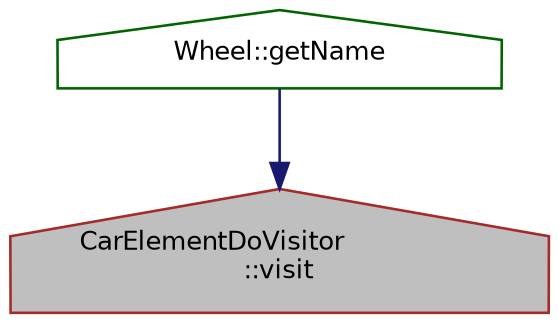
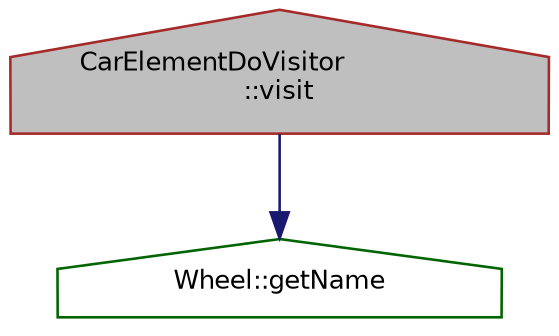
edge "Wheel::getName" -> "CarElementDoVisitor ::visit": reversed
